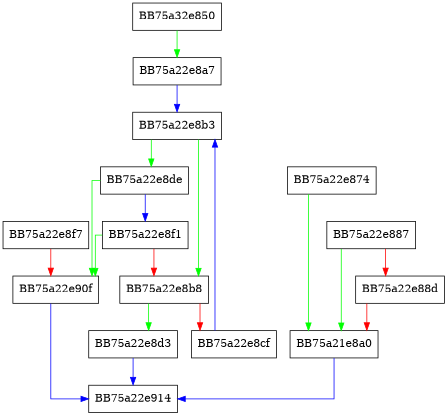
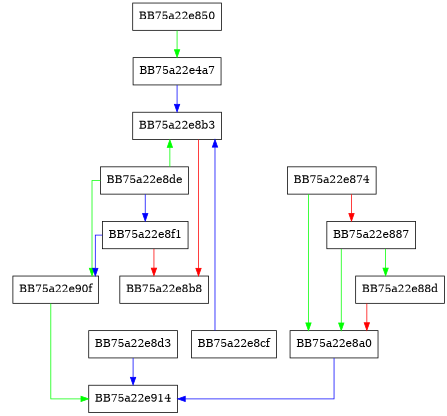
node "BB75a32e850": label "BB75a32e850" -> "BB75a22e850"
node "BB75a22e8a7": label "BB75a22e8a7" -> "BB75a22e4a7"
edge "BB75a22e8b3" -> "BB75a22e8de": reversed
edge "BB75a22e8b3" -> "BB75a22e8b8": color green -> red
edge "BB75a22e874" -> "BB75a22e887": added
node "BB75a22e8f7": removed
edge "BB75a22e8f1" -> "BB75a22e90f": color green -> blue
edge "BB75a22e887" -> "BB75a22e88d": color red -> green
edge "BB75a22e8b8" -> "BB75a22e8d3": removed
edge "BB75a22e8b8" -> "BB75a22e8cf": removed
node "BB75a21e8a0": label "BB75a21e8a0" -> "BB75a22e8a0"
edge "BB75a22e90f" -> "BB75a22e914": color blue -> green
